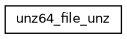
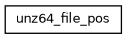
node "unz64_file_unz": label "unz64_file_unz" -> "unz64_file_pos"
